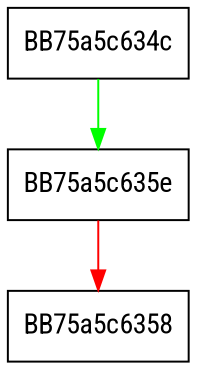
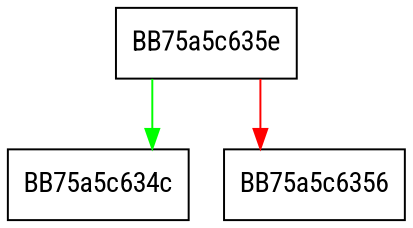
edge "BB75a5c634c" -> "BB75a5c635e": reversed
node "BB75a5c6358": label "BB75a5c6358" -> "BB75a5c6356"
